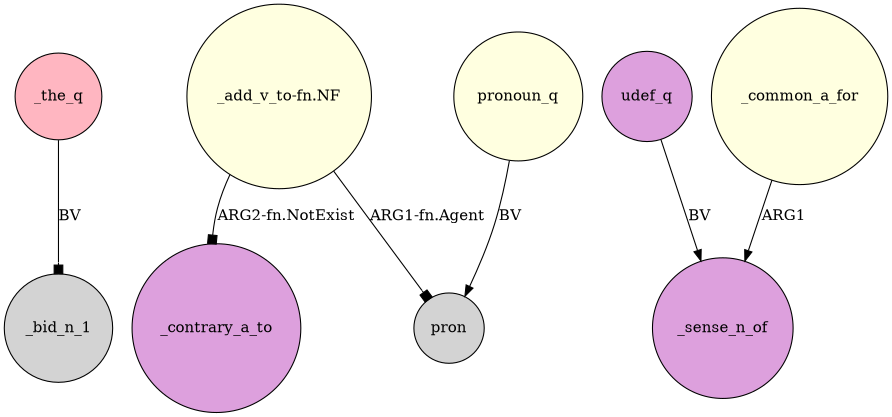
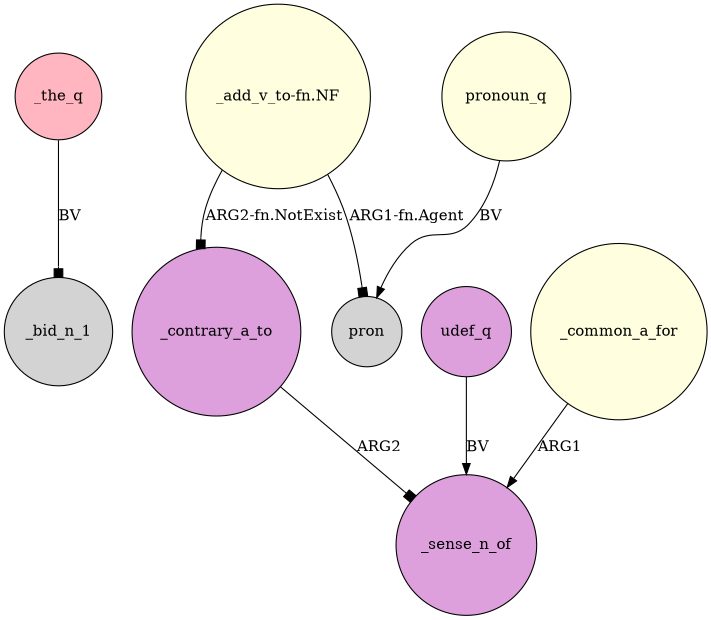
edge "_contrary_a_to" -> "_sense_n_of": added, label "ARG2"
